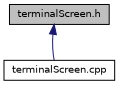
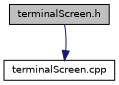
edge "terminalScreen.cpp" -> "terminalScreen.h": reversed
